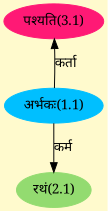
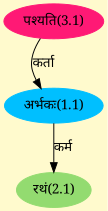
edge "अर्भकः(1.1)" -> "पश्यति(3.1)": reversed
